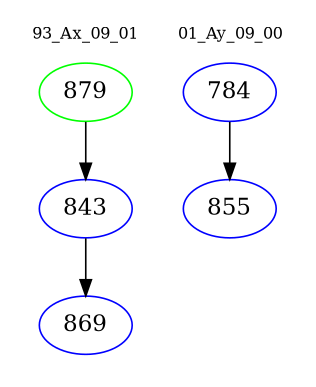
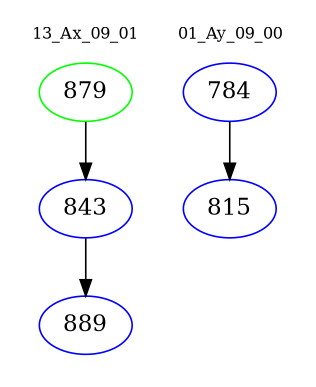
cluster "93_Ax_09_01": label "93_Ax_09_01" -> "13_Ax_09_01"
node "855": label "855" -> "815"
node "869": label "869" -> "889"
